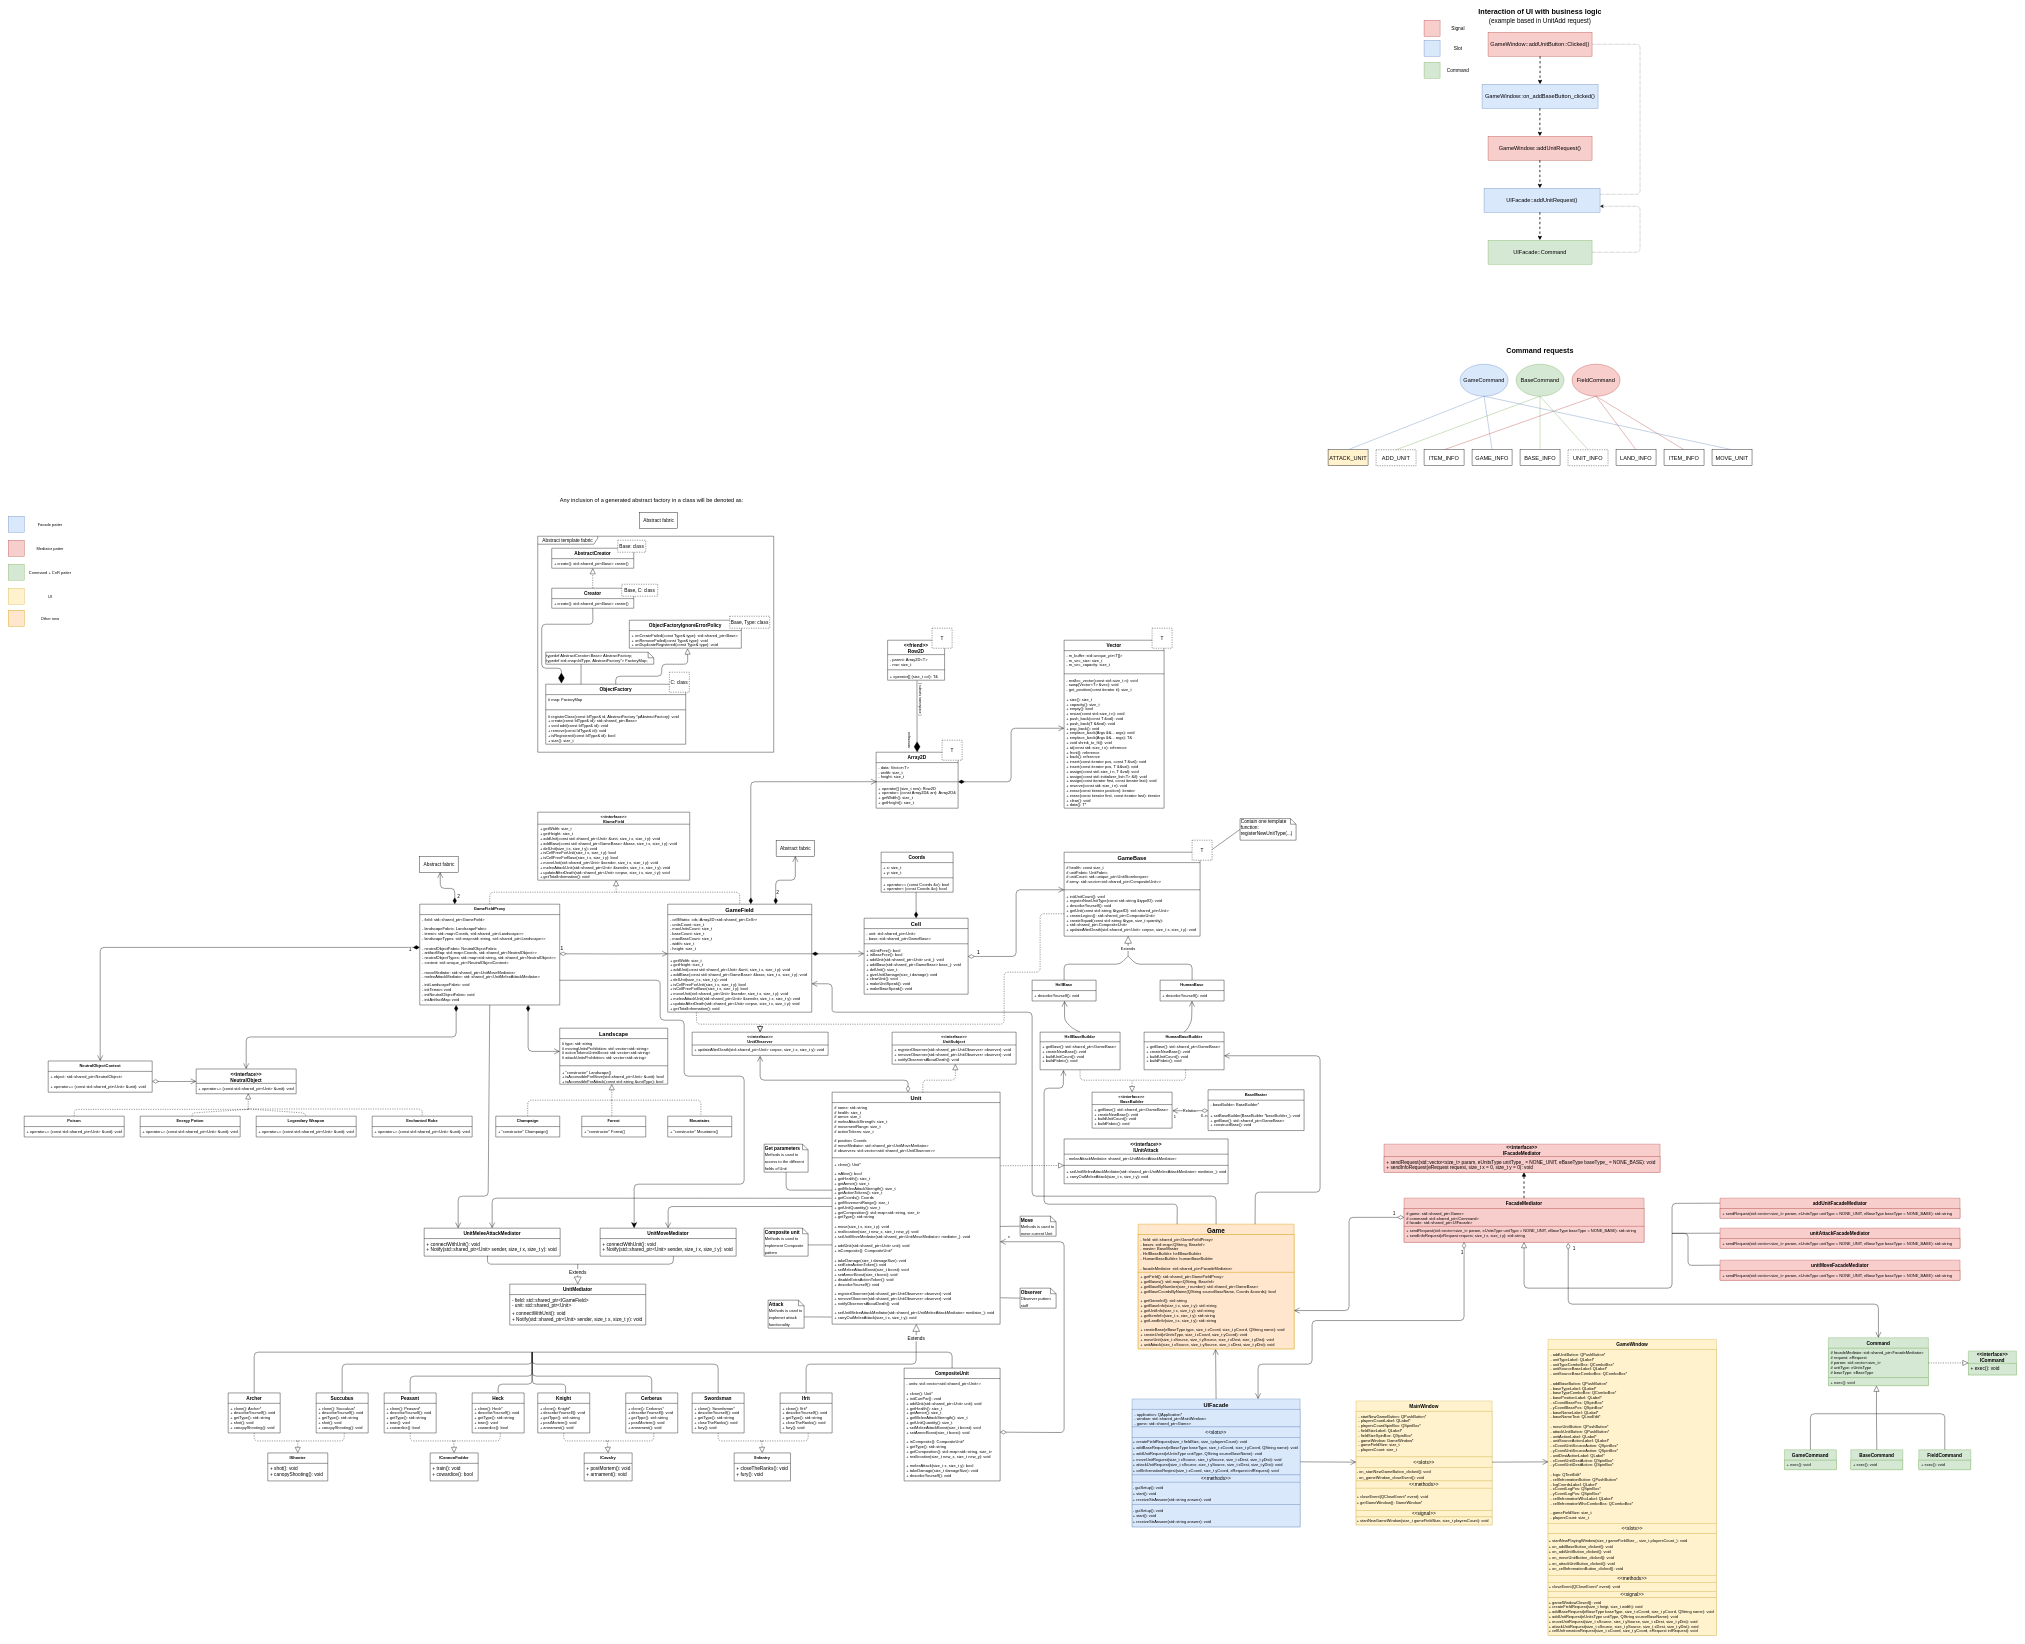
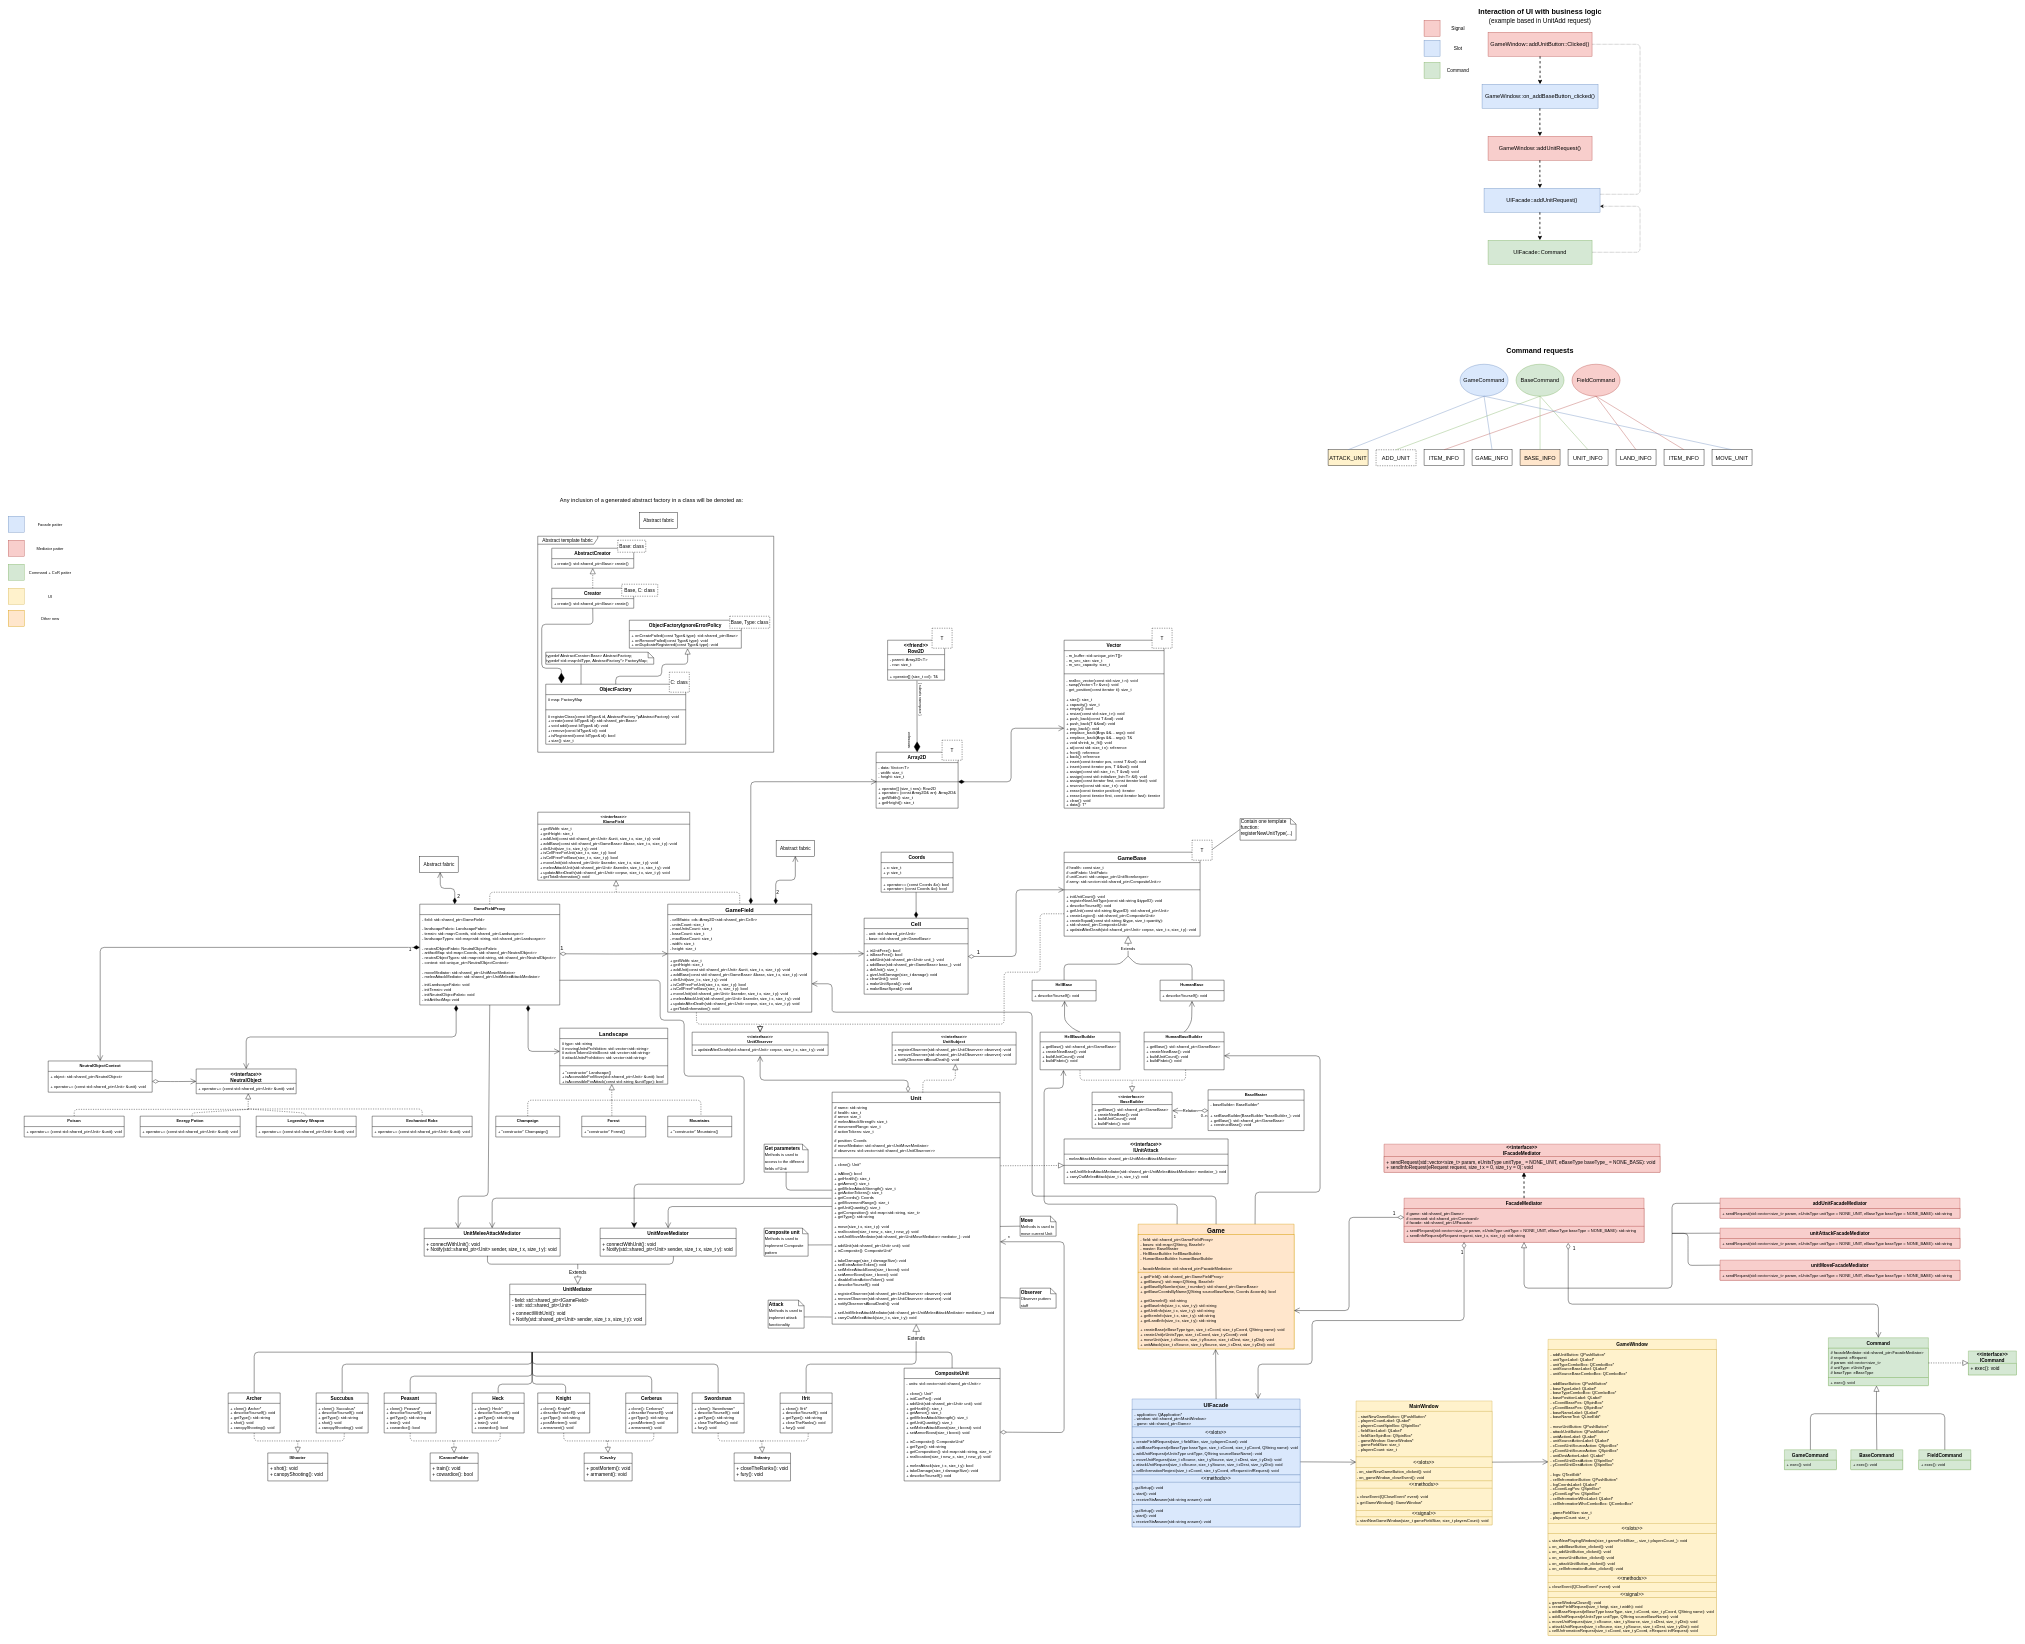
node "BASE_INFO": fillcolor #ffffff -> #ffe6cc
node "UNIT_INFO": style dashed -> solid
